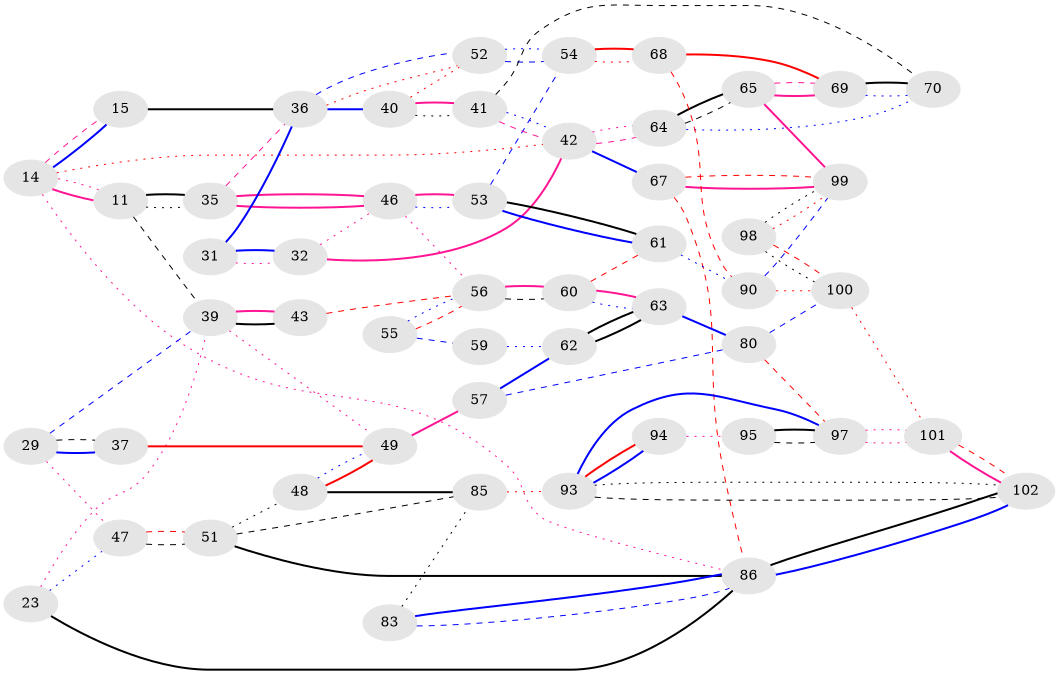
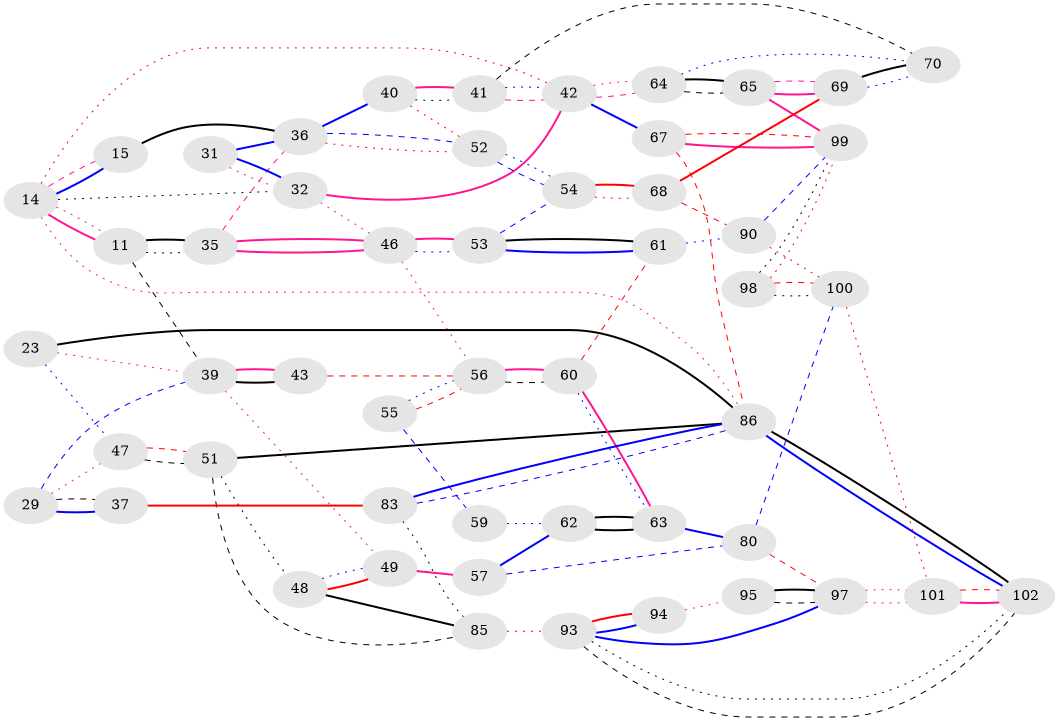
edge "32" -- "14": added
edge "37" -- "49": now "37" -- "83"
